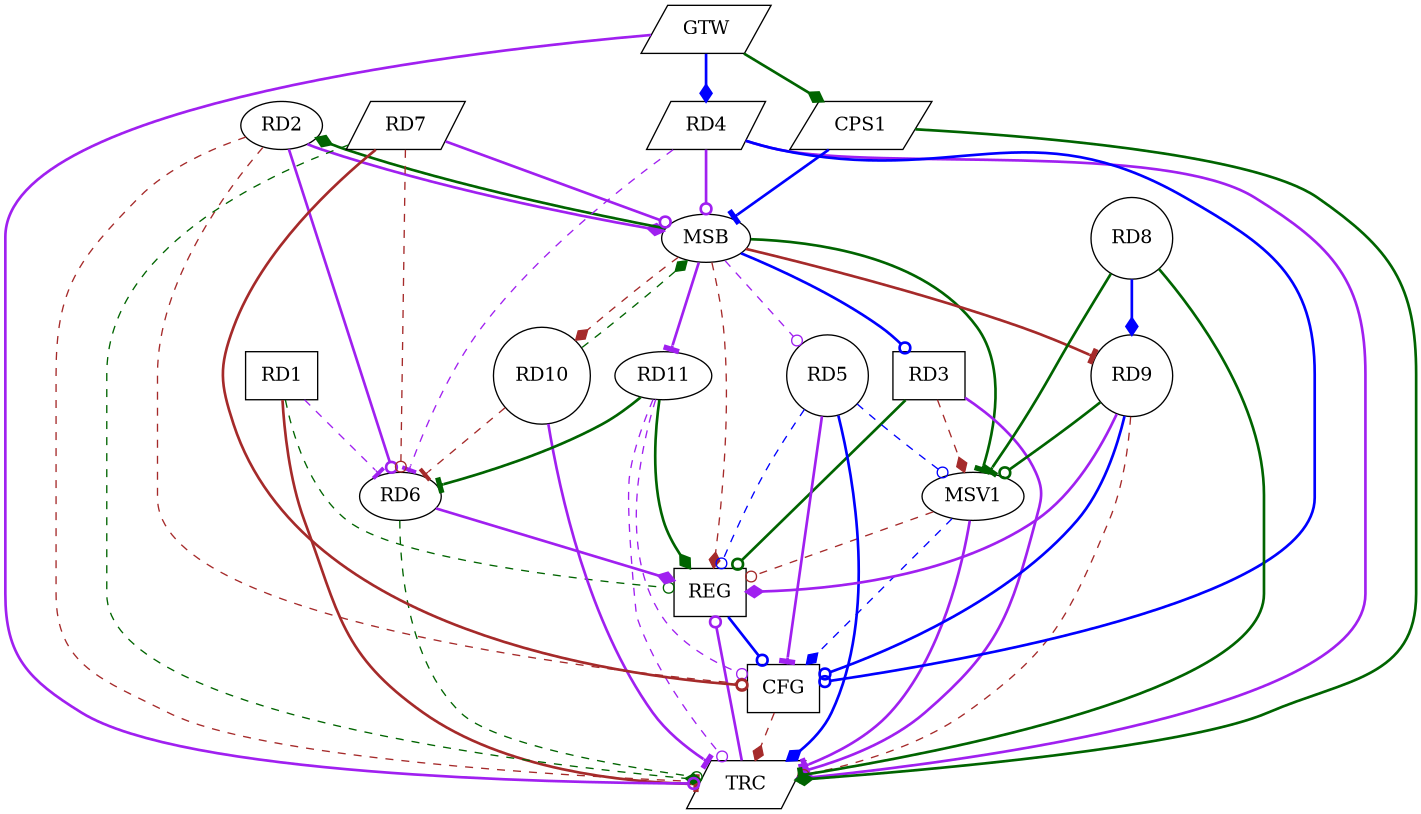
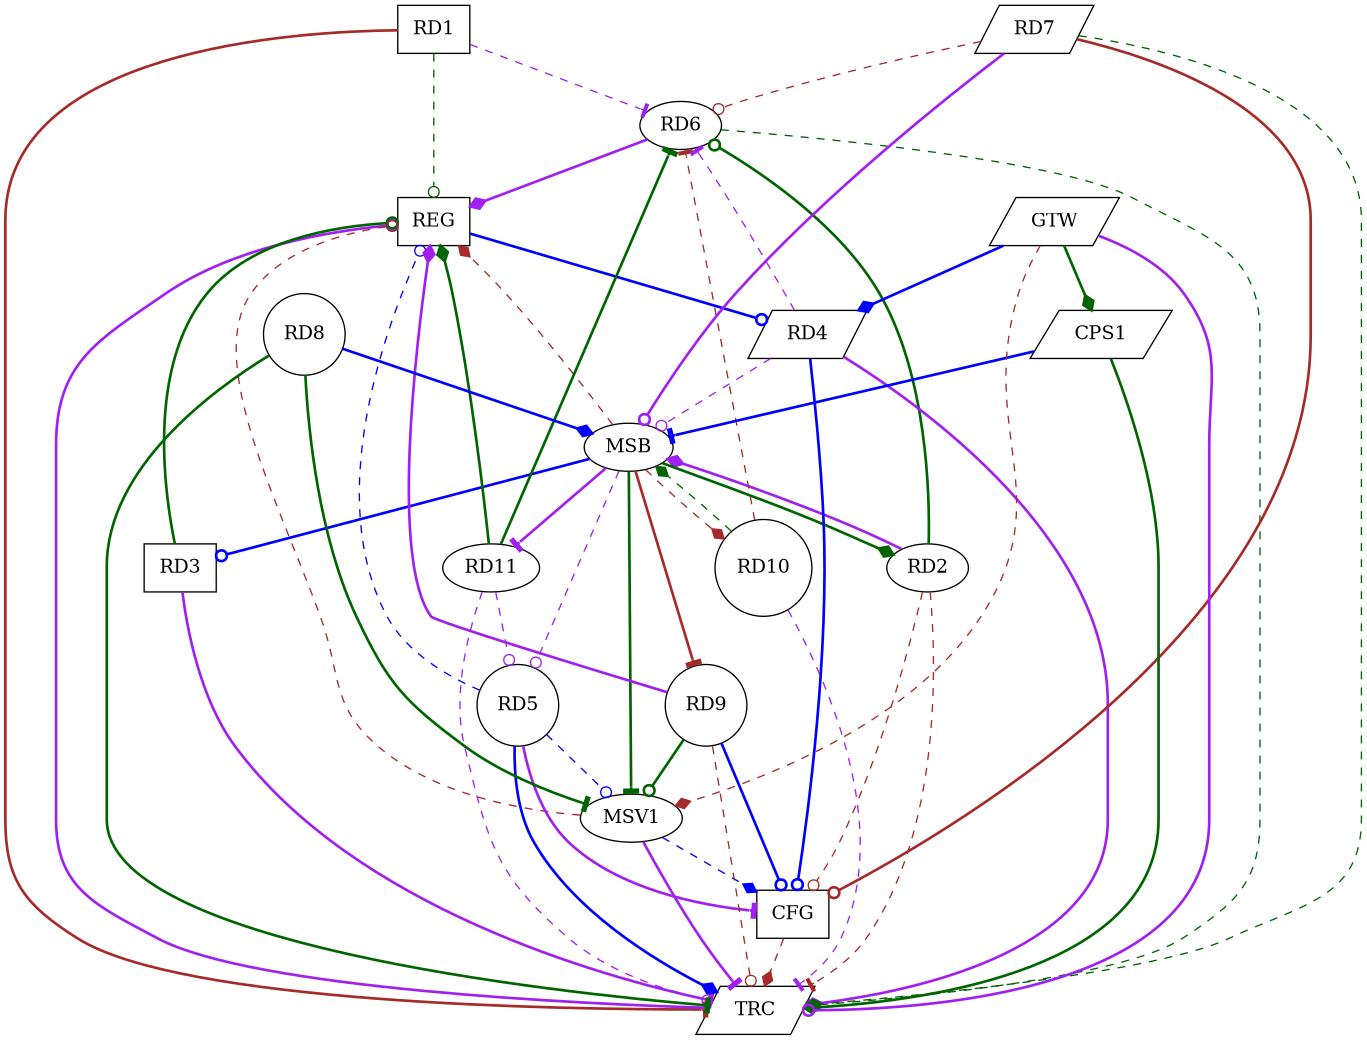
edge "RD4" -> "MSB": style bold -> dashed
edge "RD8" -> "RD9": now "RD8" -> "MSB"
edge "RD2" -> "RD6": color purple -> darkgreen
edge "RD3" -> "MSV1": now "GTW" -> "MSV1"
edge "RD11" -> "CFG": now "RD11" -> "RD5"
edge "RD10" -> "TRC": style bold -> dashed
edge "REG" -> "CFG": now "REG" -> "RD4"
